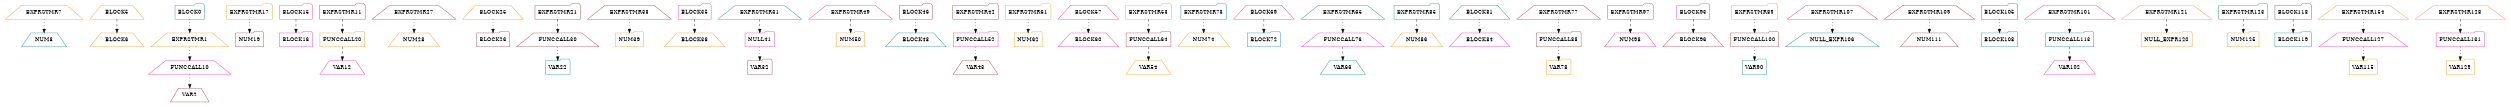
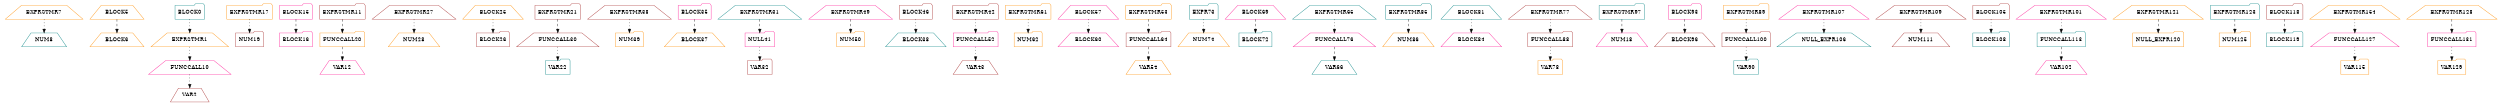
node "EXPRSTMR73": label "EXPRSTMR73" -> "EXPR73"
node "BLOCK36": label "BLOCK36" -> "BLOCK37"
node "BLOCK48": label "BLOCK48" -> "BLOCK38"
node "NUM98": label "NUM98" -> "NUM18"
